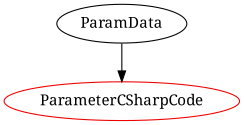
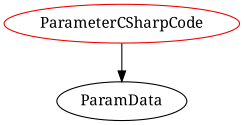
edge "ParamData" -> "ParameterCSharpCode": reversed
